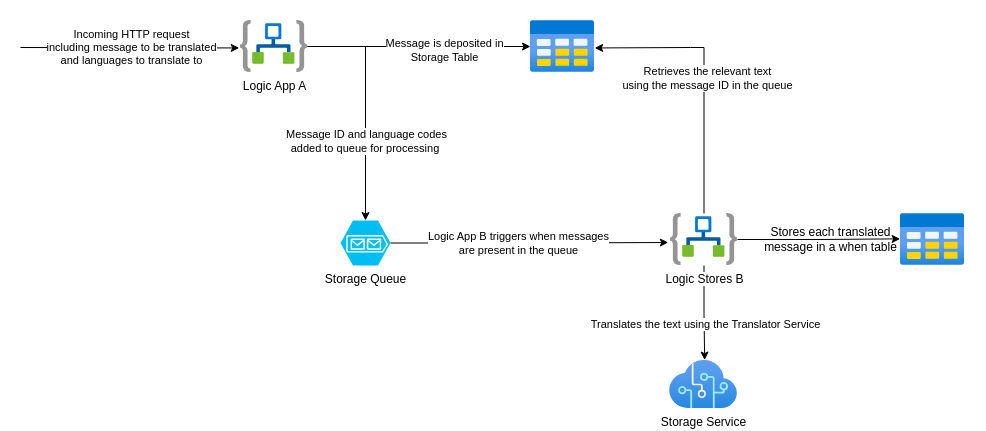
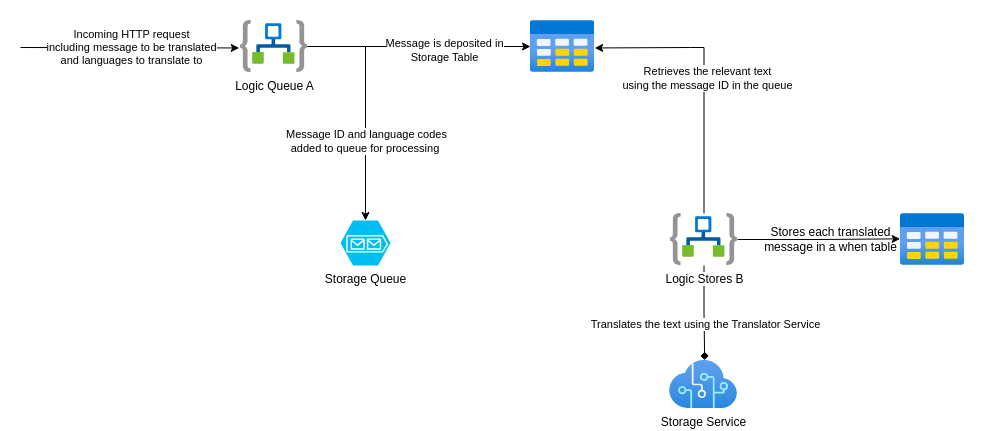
node "Logic App A": label "Logic App A" -> "Logic Queue A"
edge "Storage Queue" -> "Logic Stores B": removed, label "Logic App B triggers when messages are present in the queue"
edge "Logic Stores B" -> "Storage Service": arrowhead classic -> diamond
